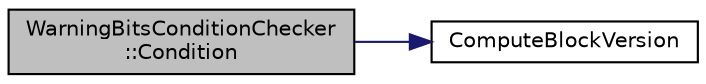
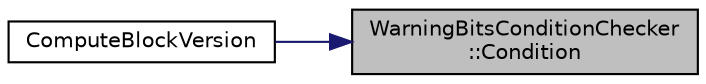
edge "WarningBitsConditionChecker ::Condition" -> "ComputeBlockVersion": reversed
